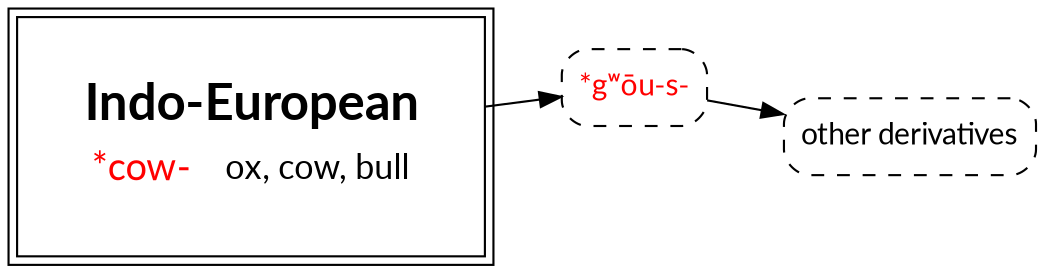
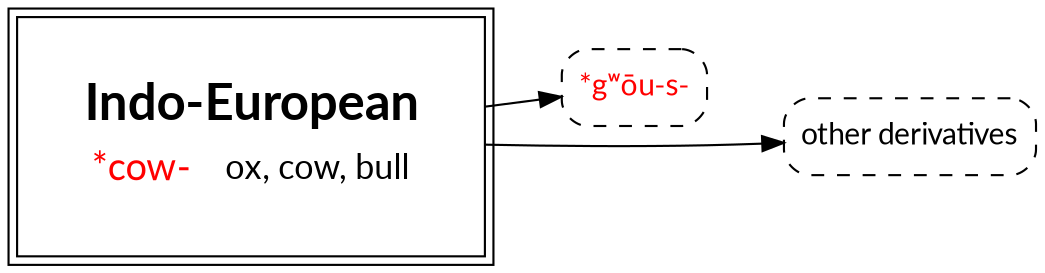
edge "*gʷōu-s-" -> "other derivatives": now "Indo-European" -> "other derivatives"
